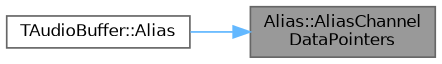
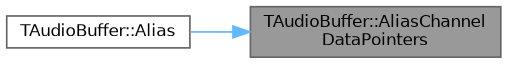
node "Alias::AliasChannel DataPointers": label "Alias::AliasChannel DataPointers" -> "TAudioBuffer::AliasChannel DataPointers"
